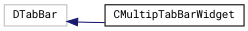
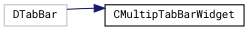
edge "CMultipTabBarWidget" -> "DTabBar": reversed
